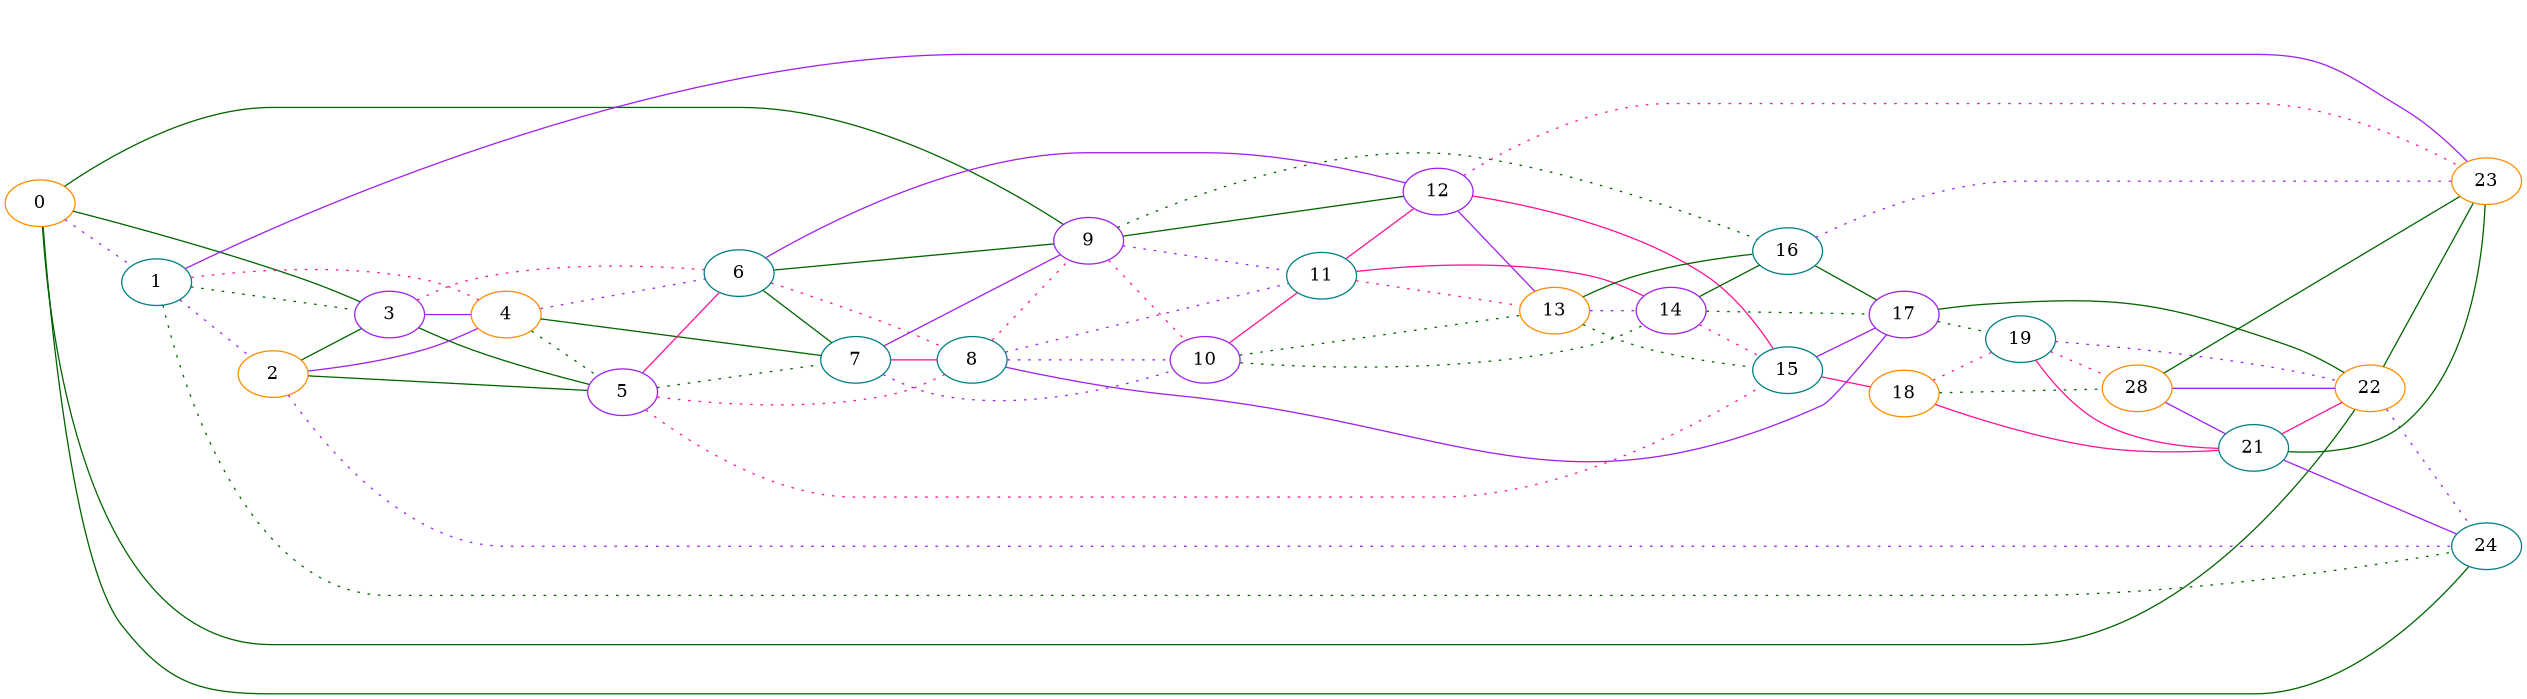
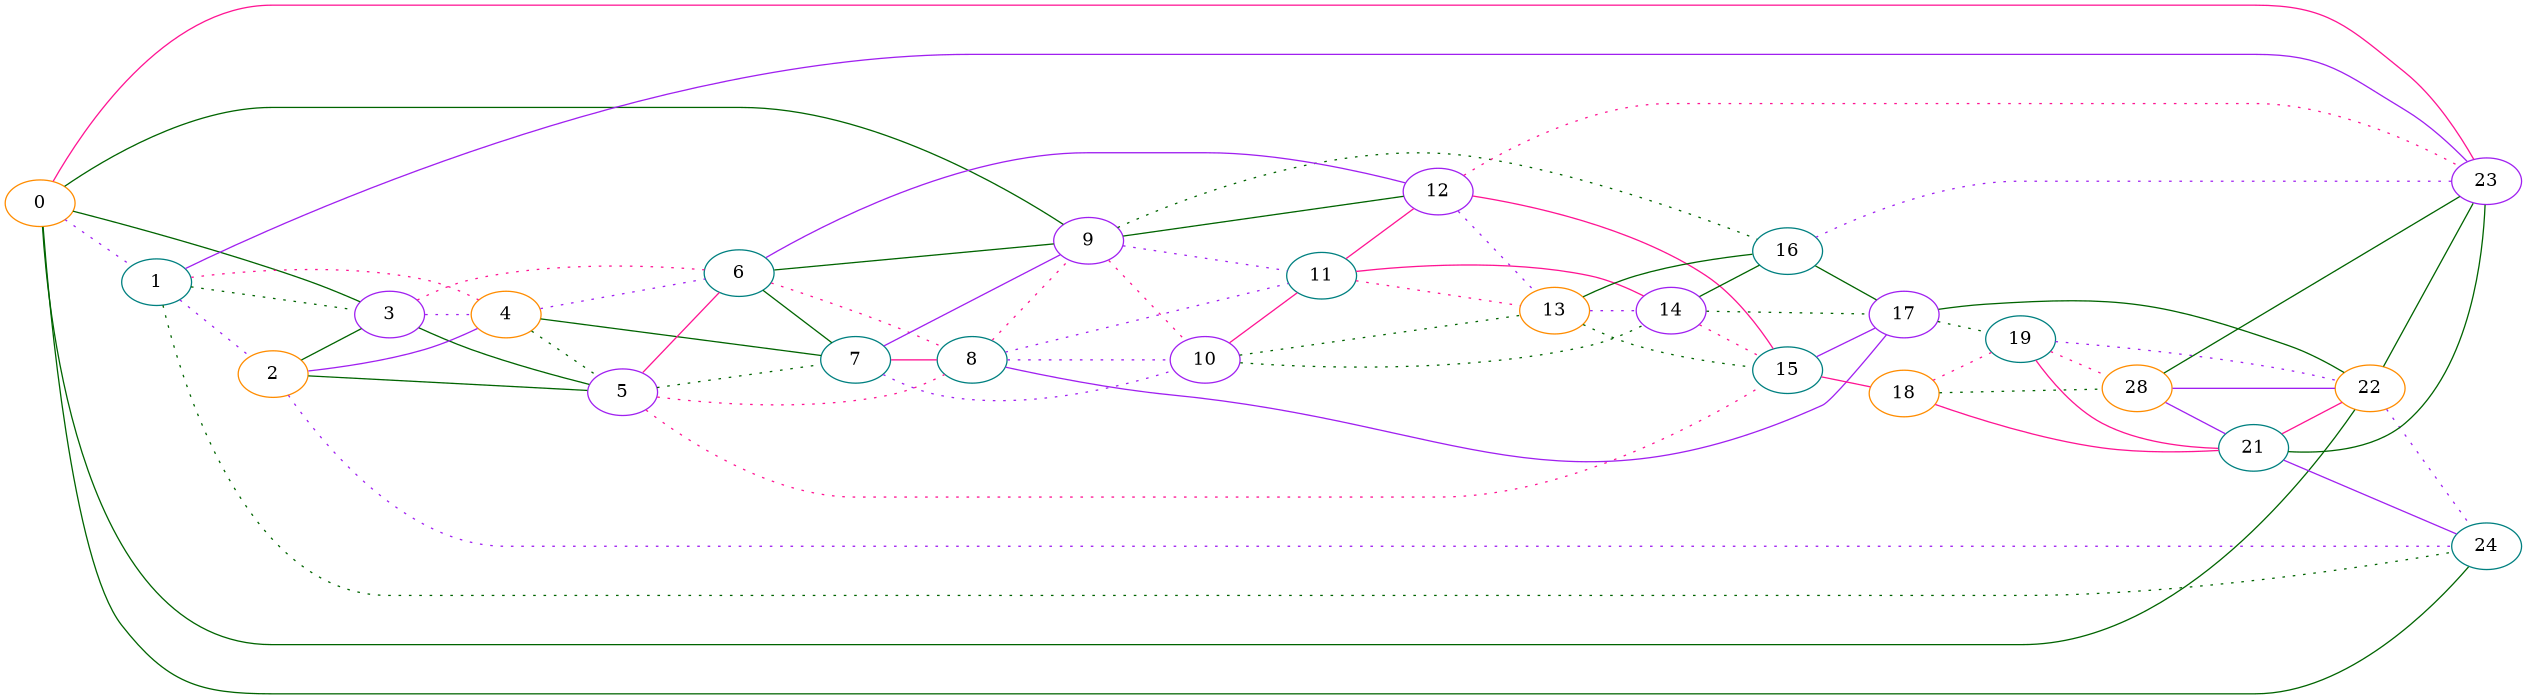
edge "23" -- "0": added
node "23": color darkorange -> purple
edge "12" -- "13": style solid -> dotted
edge "3" -- "4": style solid -> dotted
